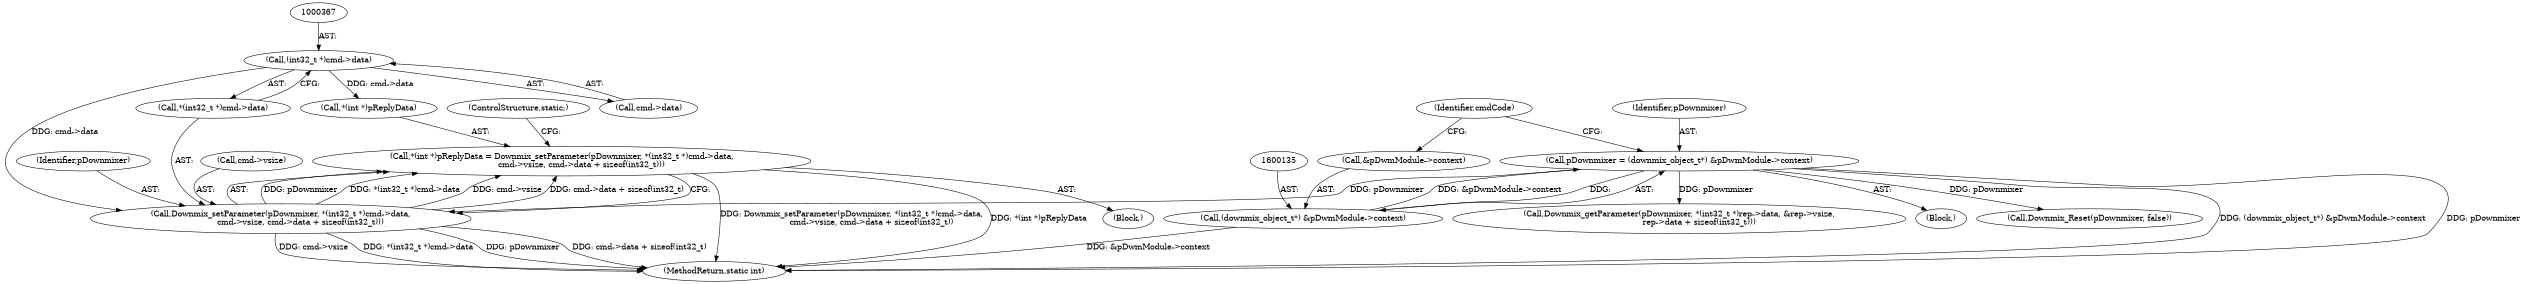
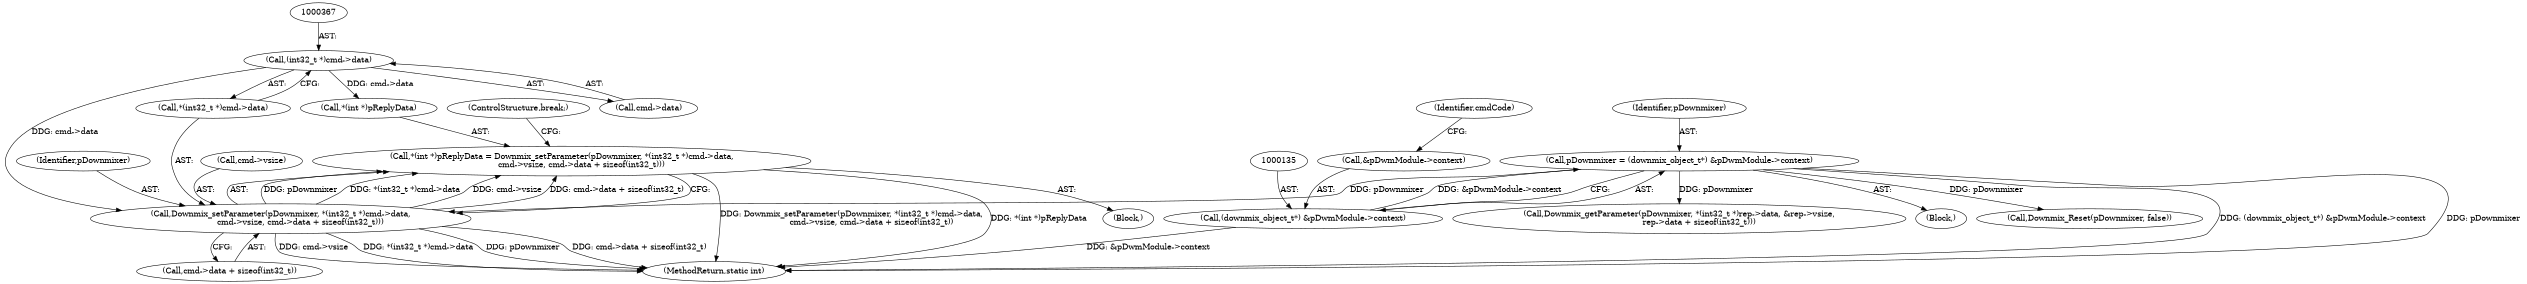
node "(ControlStructure,static;)": label "(ControlStructure,static;)" -> "(ControlStructure,break;)"
edge "(Identifier,cmdCode)" -> "(Call,pDownmixer = (downmix_object_t*) &pDwmModule->context)": removed, label "CFG:"
node "1600135": label "1600135" -> "1000135"
edge "(Call,pDownmixer = (downmix_object_t*) &pDwmModule->context)" -> "(Call,(downmix_object_t*) &pDwmModule->context)": label "DDG: " -> "CFG: "
node "(Call,cmd->data + sizeof(int32_t))": added
